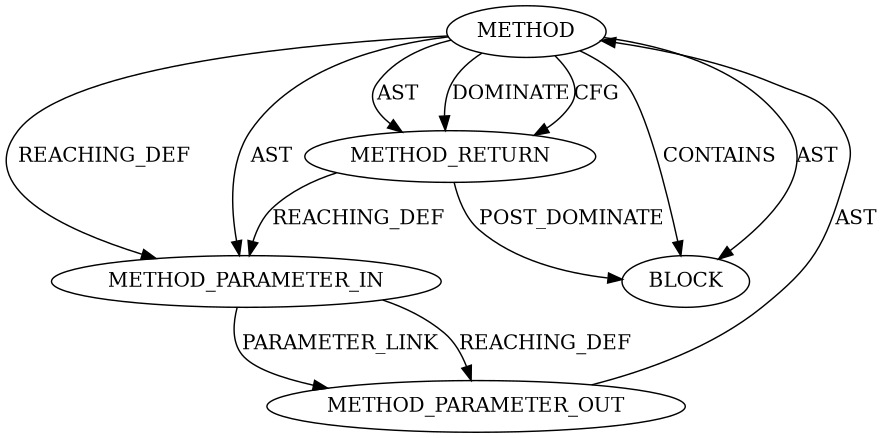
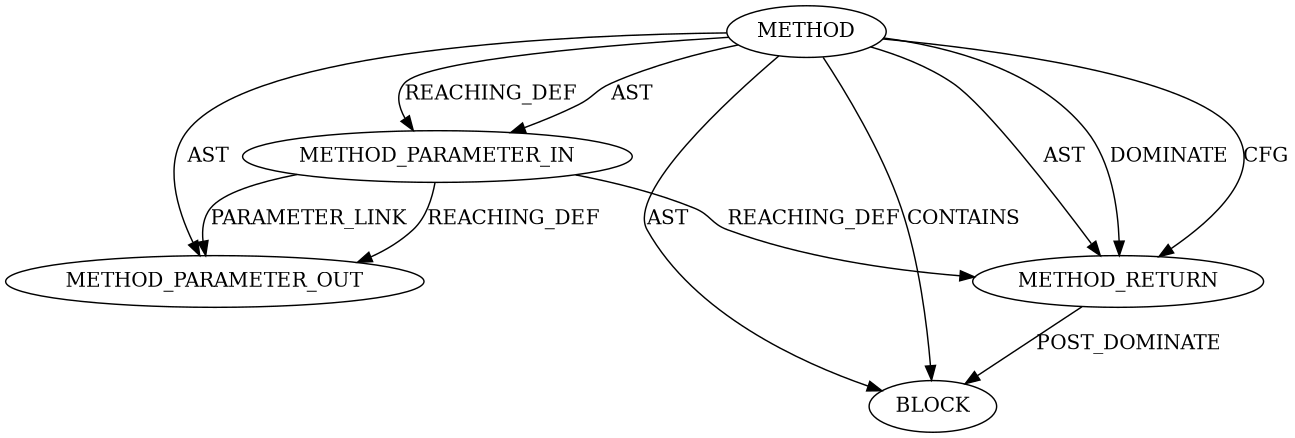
edge "METHOD_RETURN" -> "METHOD_PARAMETER_IN": reversed
edge "METHOD_PARAMETER_OUT" -> "METHOD": reversed
